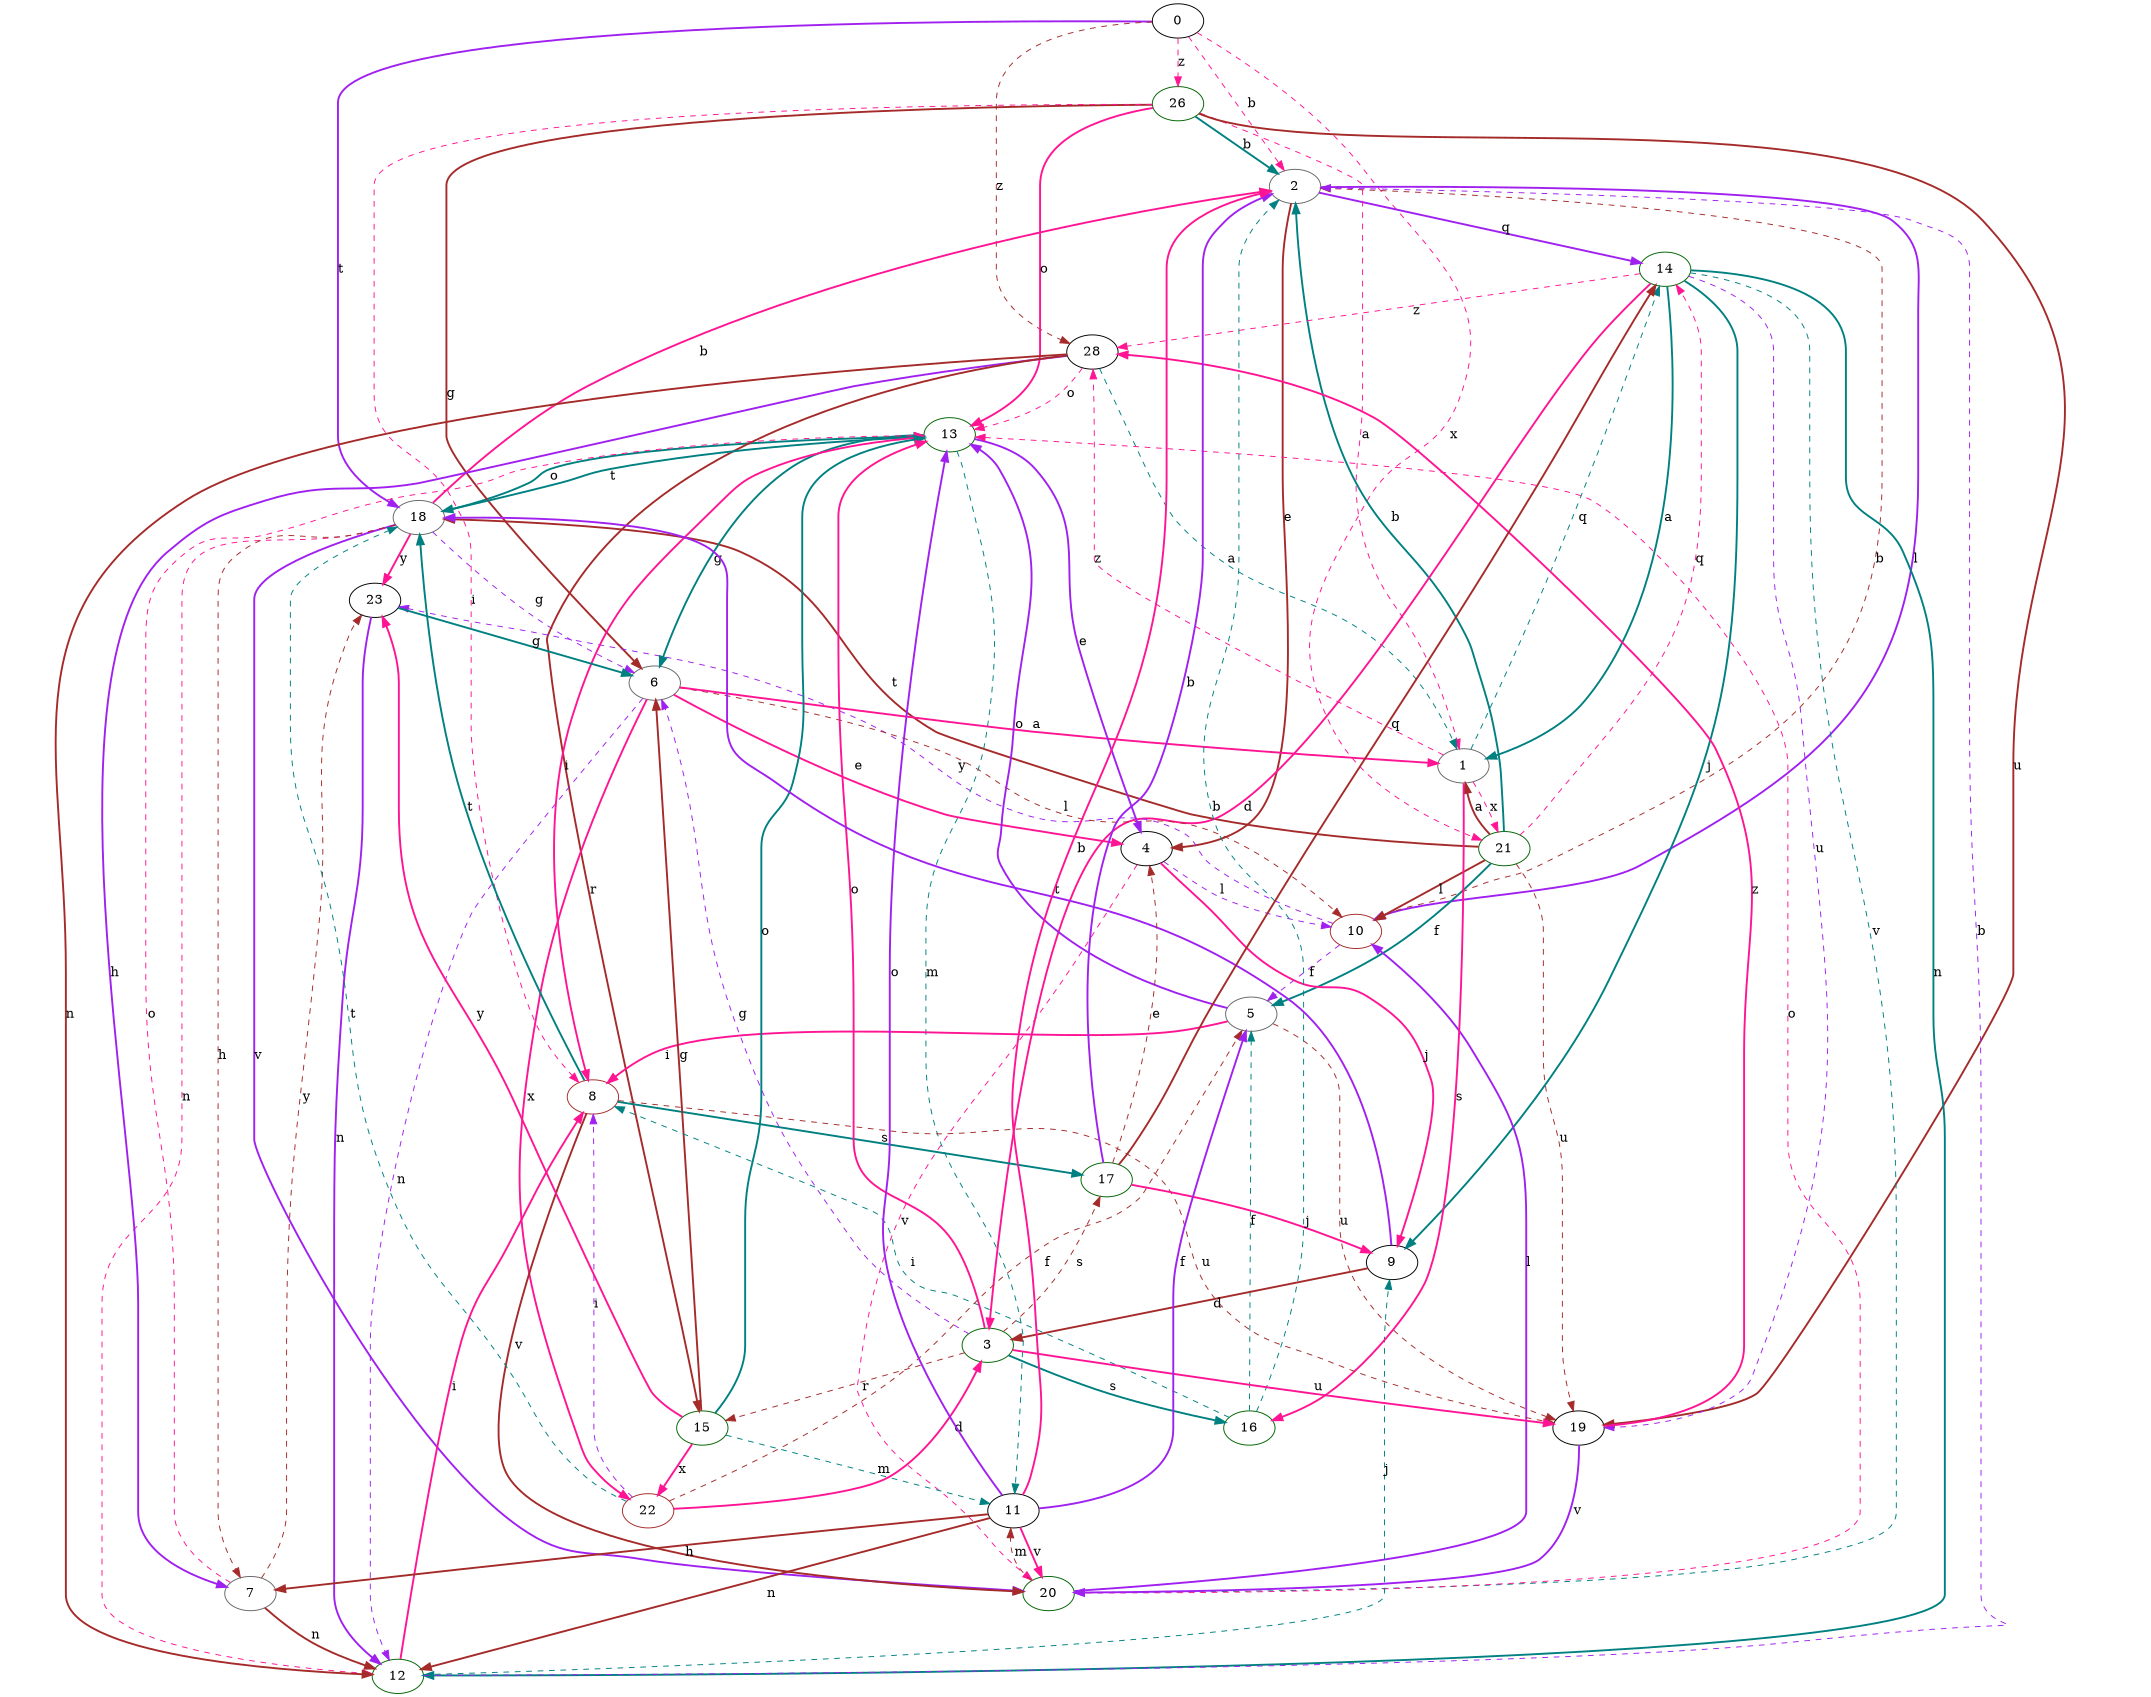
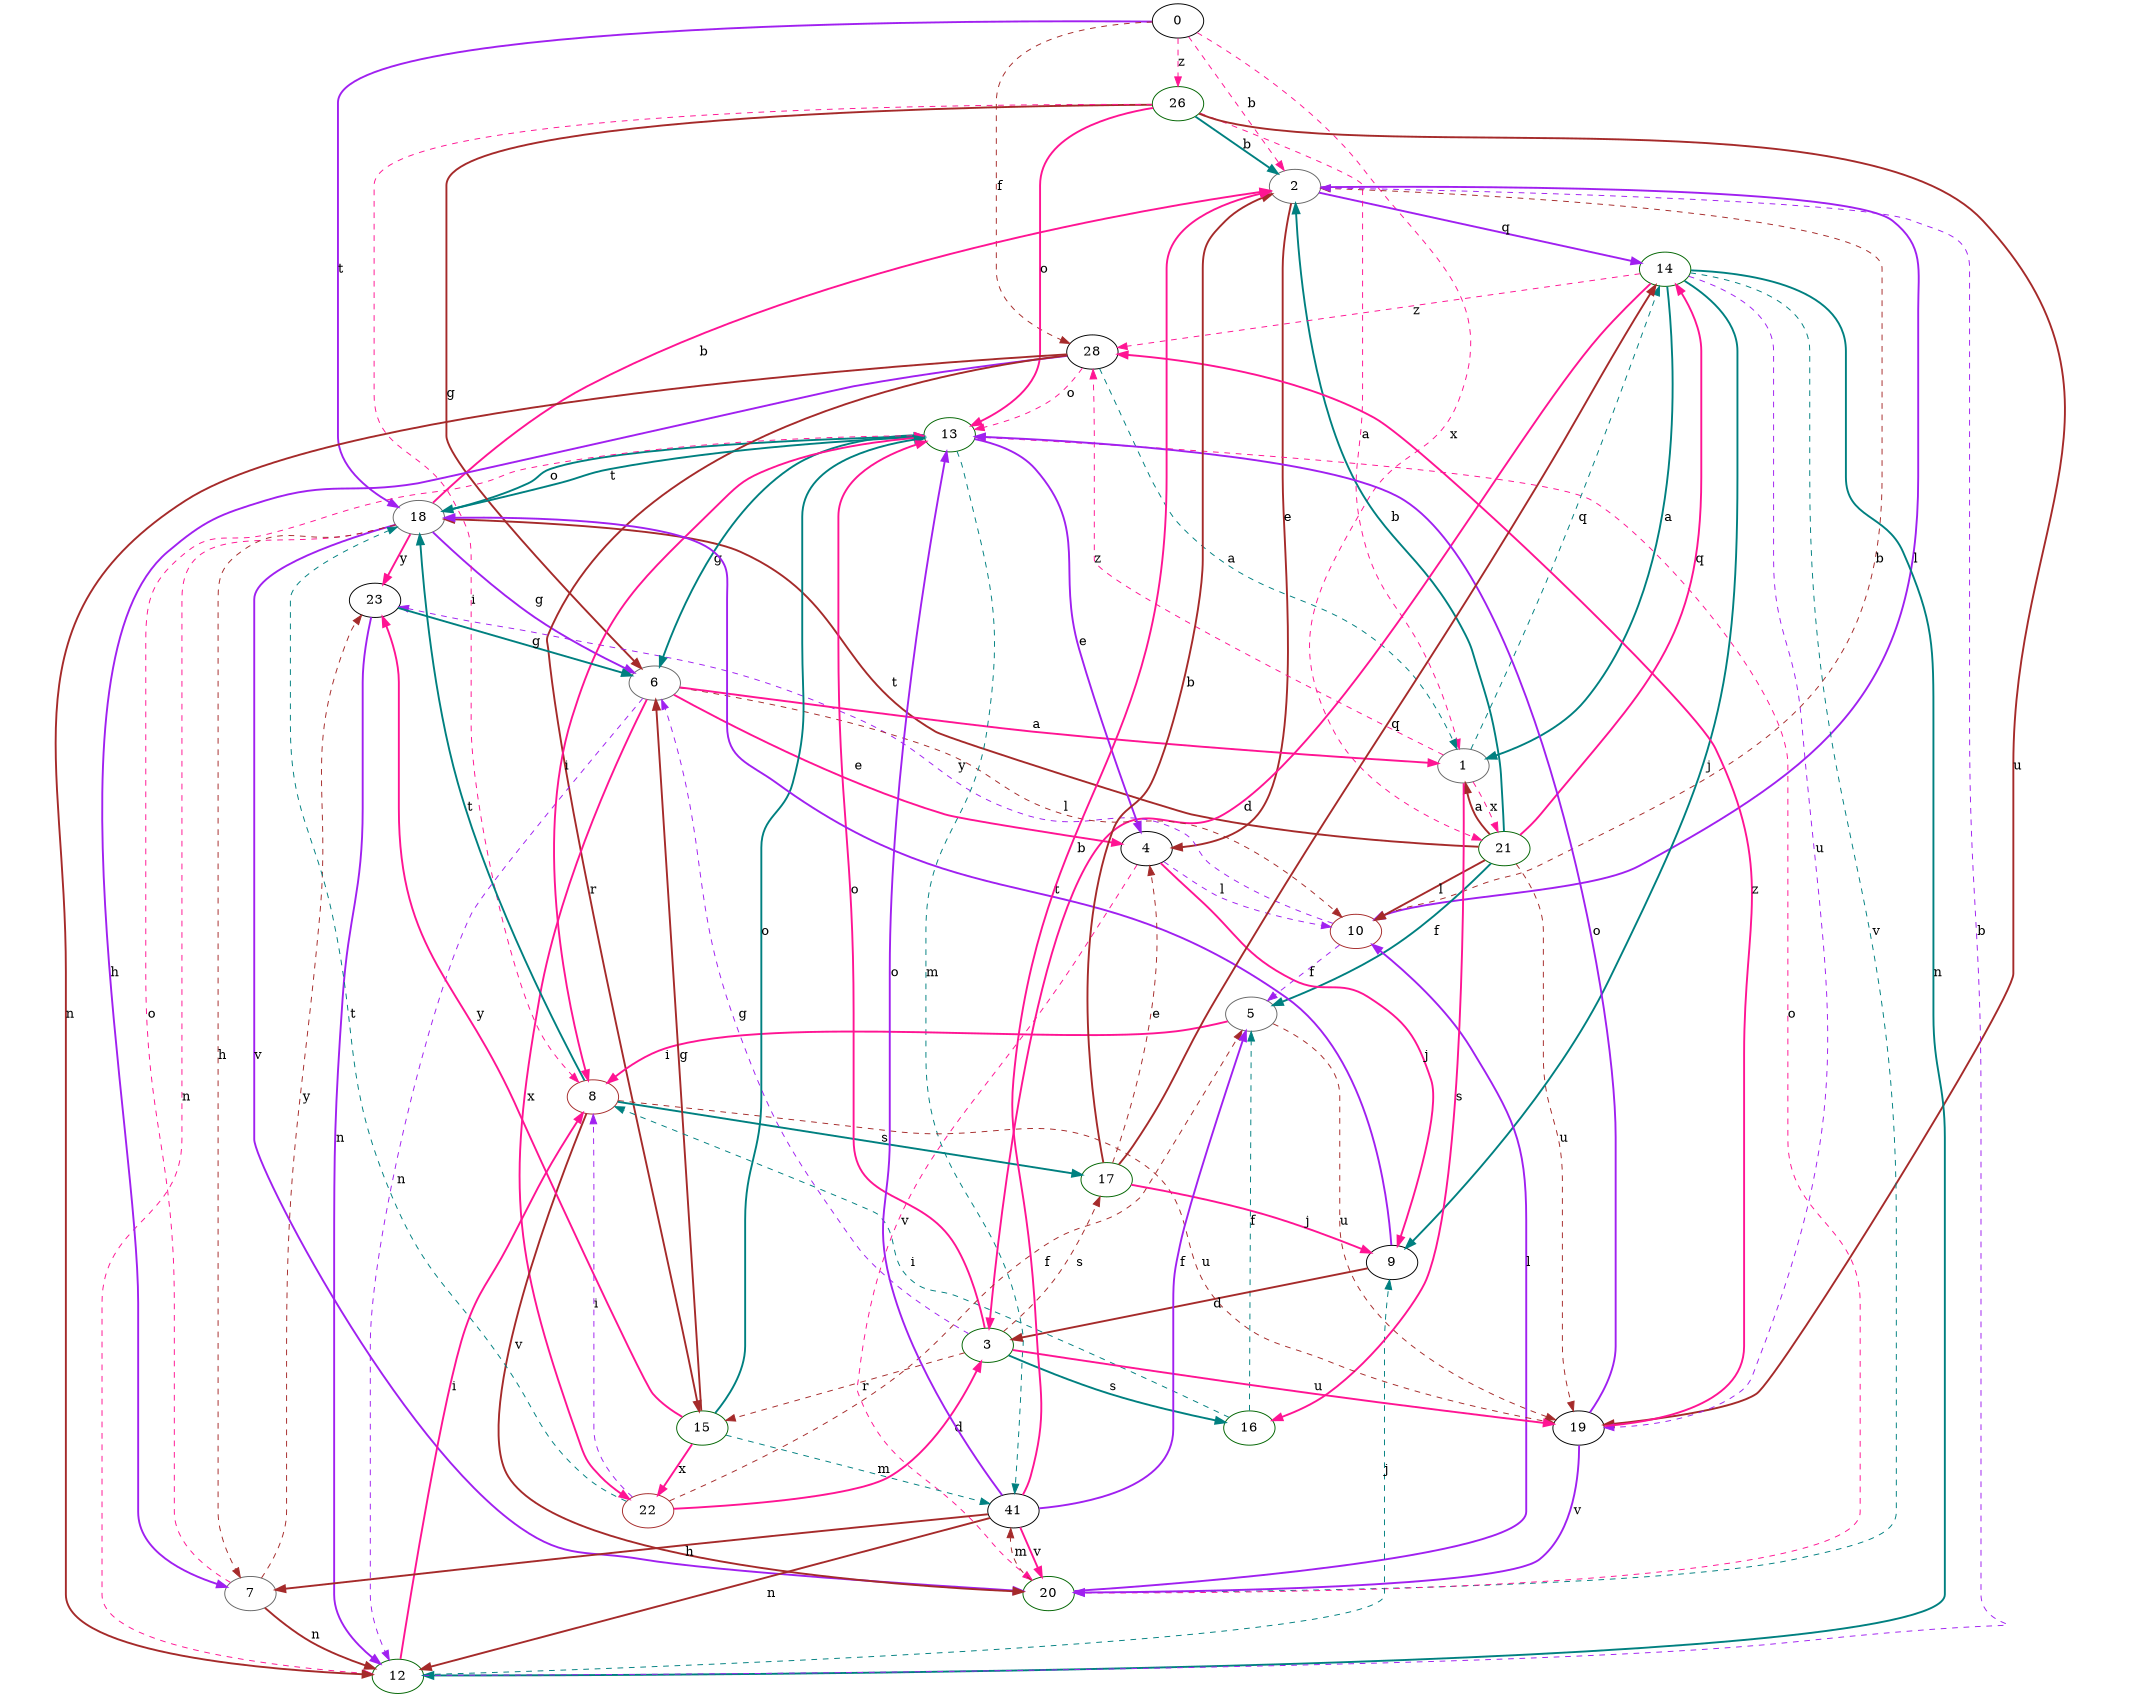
edge "0" -> "28": label "z" -> "f"
edge "21" -> "14": style dashed -> bold
edge "18" -> "6": style dashed -> bold
edge "17" -> "2": color purple -> brown
edge "5" -> "13": now "19" -> "13"
edge "16" -> "2": removed, label "b"
node "11": label "11" -> "41"
